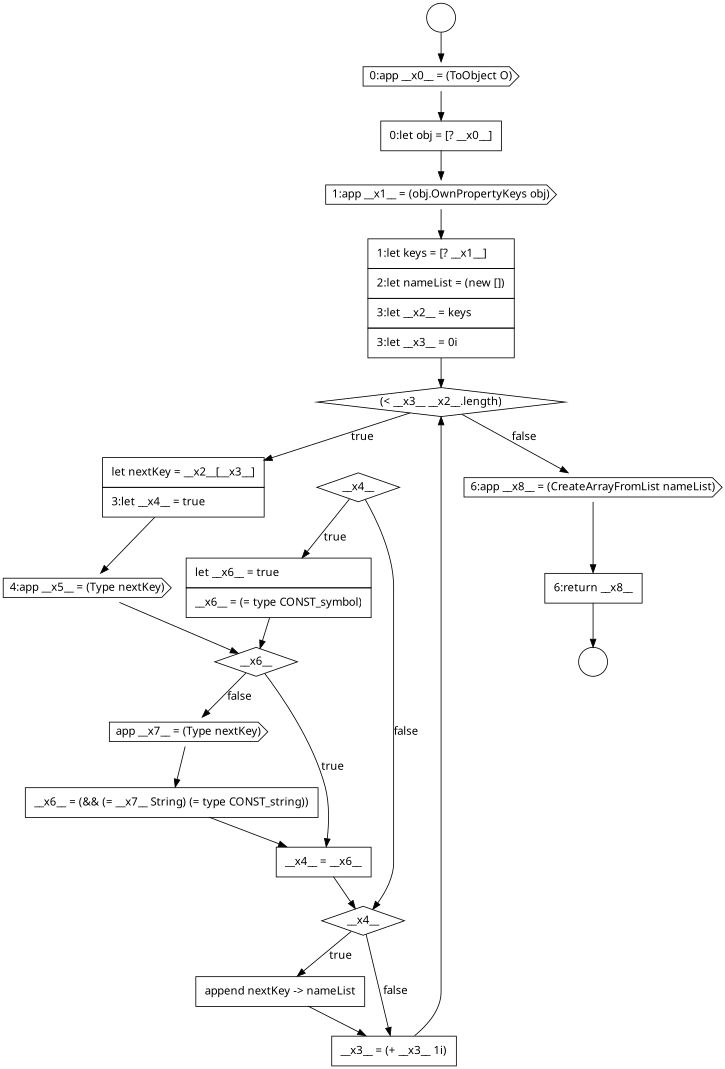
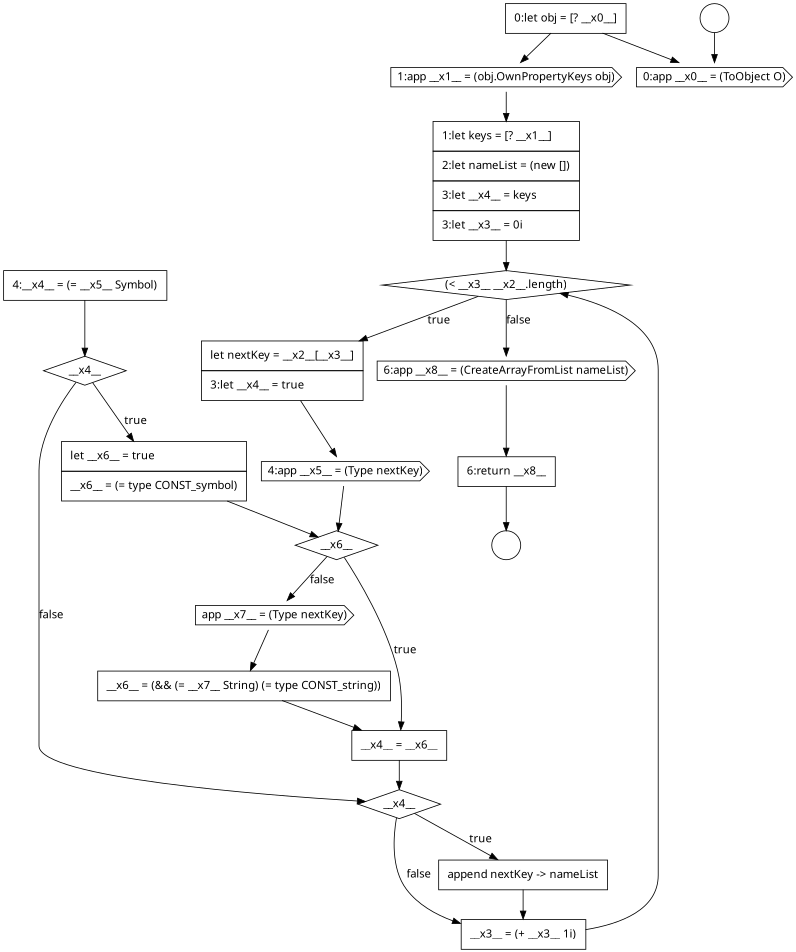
edge "0:app __x0__ = (ToObject O)" -> "0:let obj = [? __x0__]": reversed
node "4:__x4__ = (= __x5__ Symbol)": added
node "1:let keys = [? __x1__]": text "3:let __x2__ = keys" -> "3:let __x4__ = keys"
